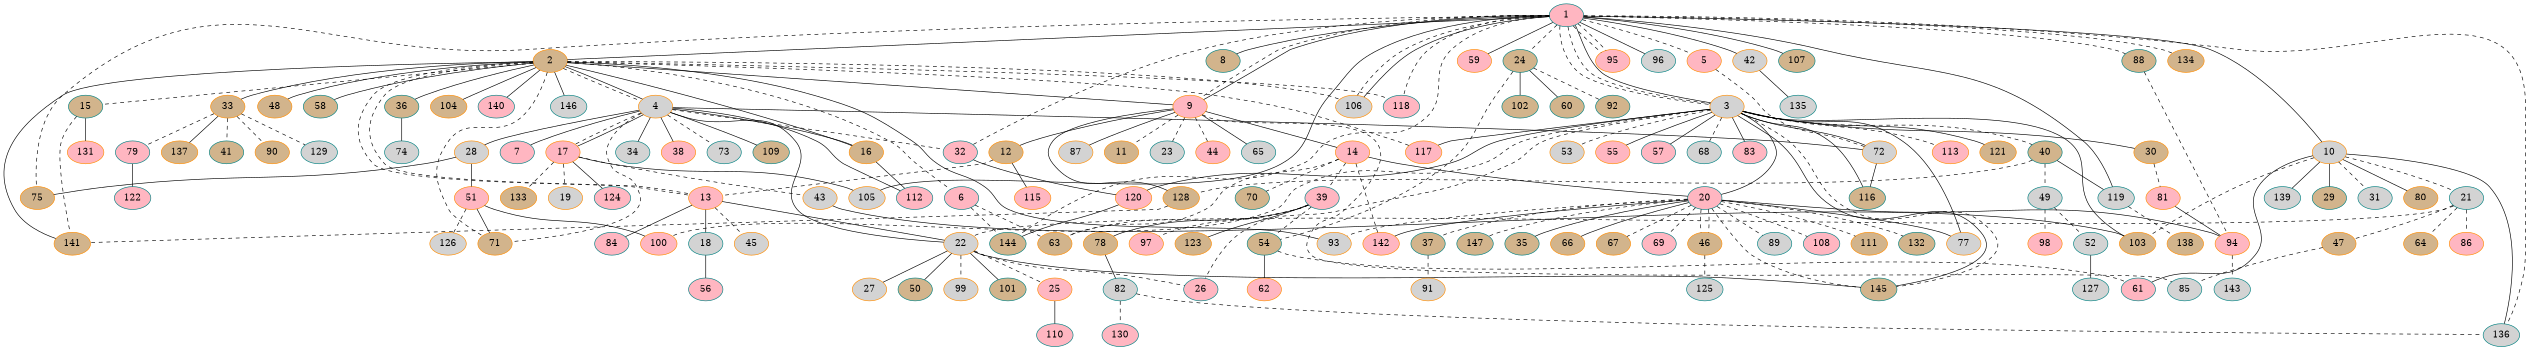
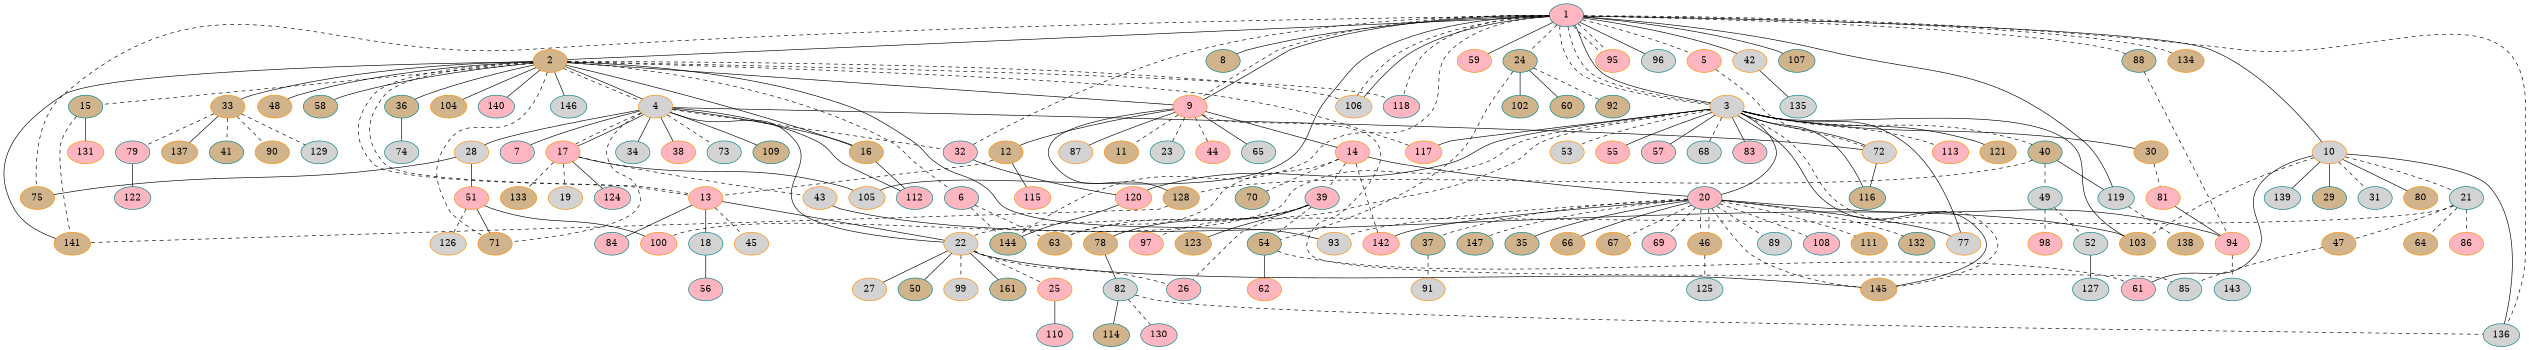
node "101": label "101" -> "161"
node "145": color teal -> darkorange
node "114": added
